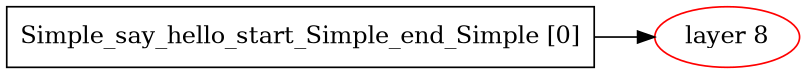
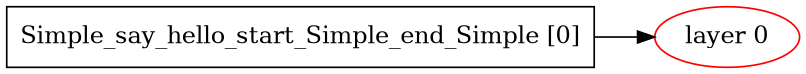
node "layer 8": label "layer 8" -> "layer 0"
